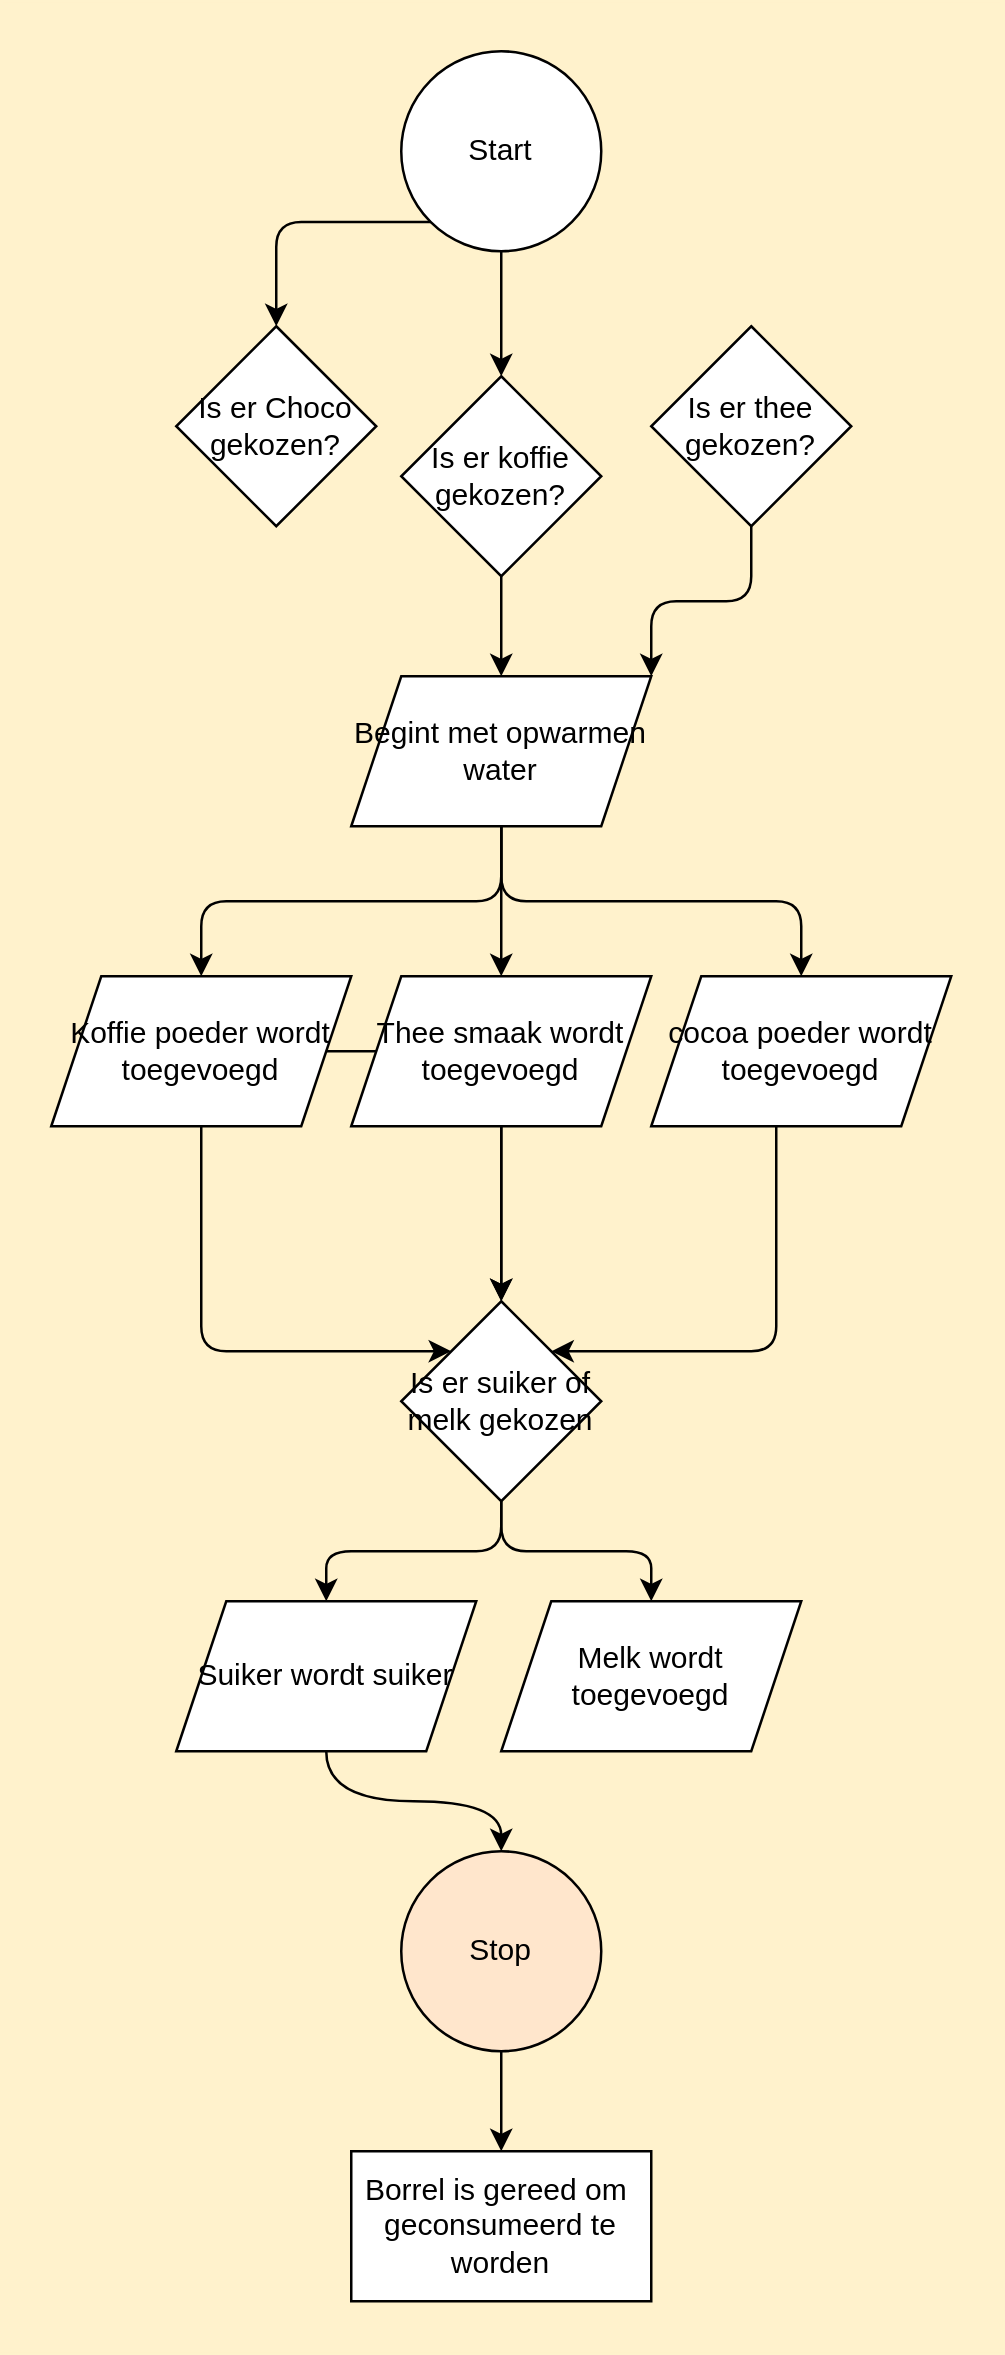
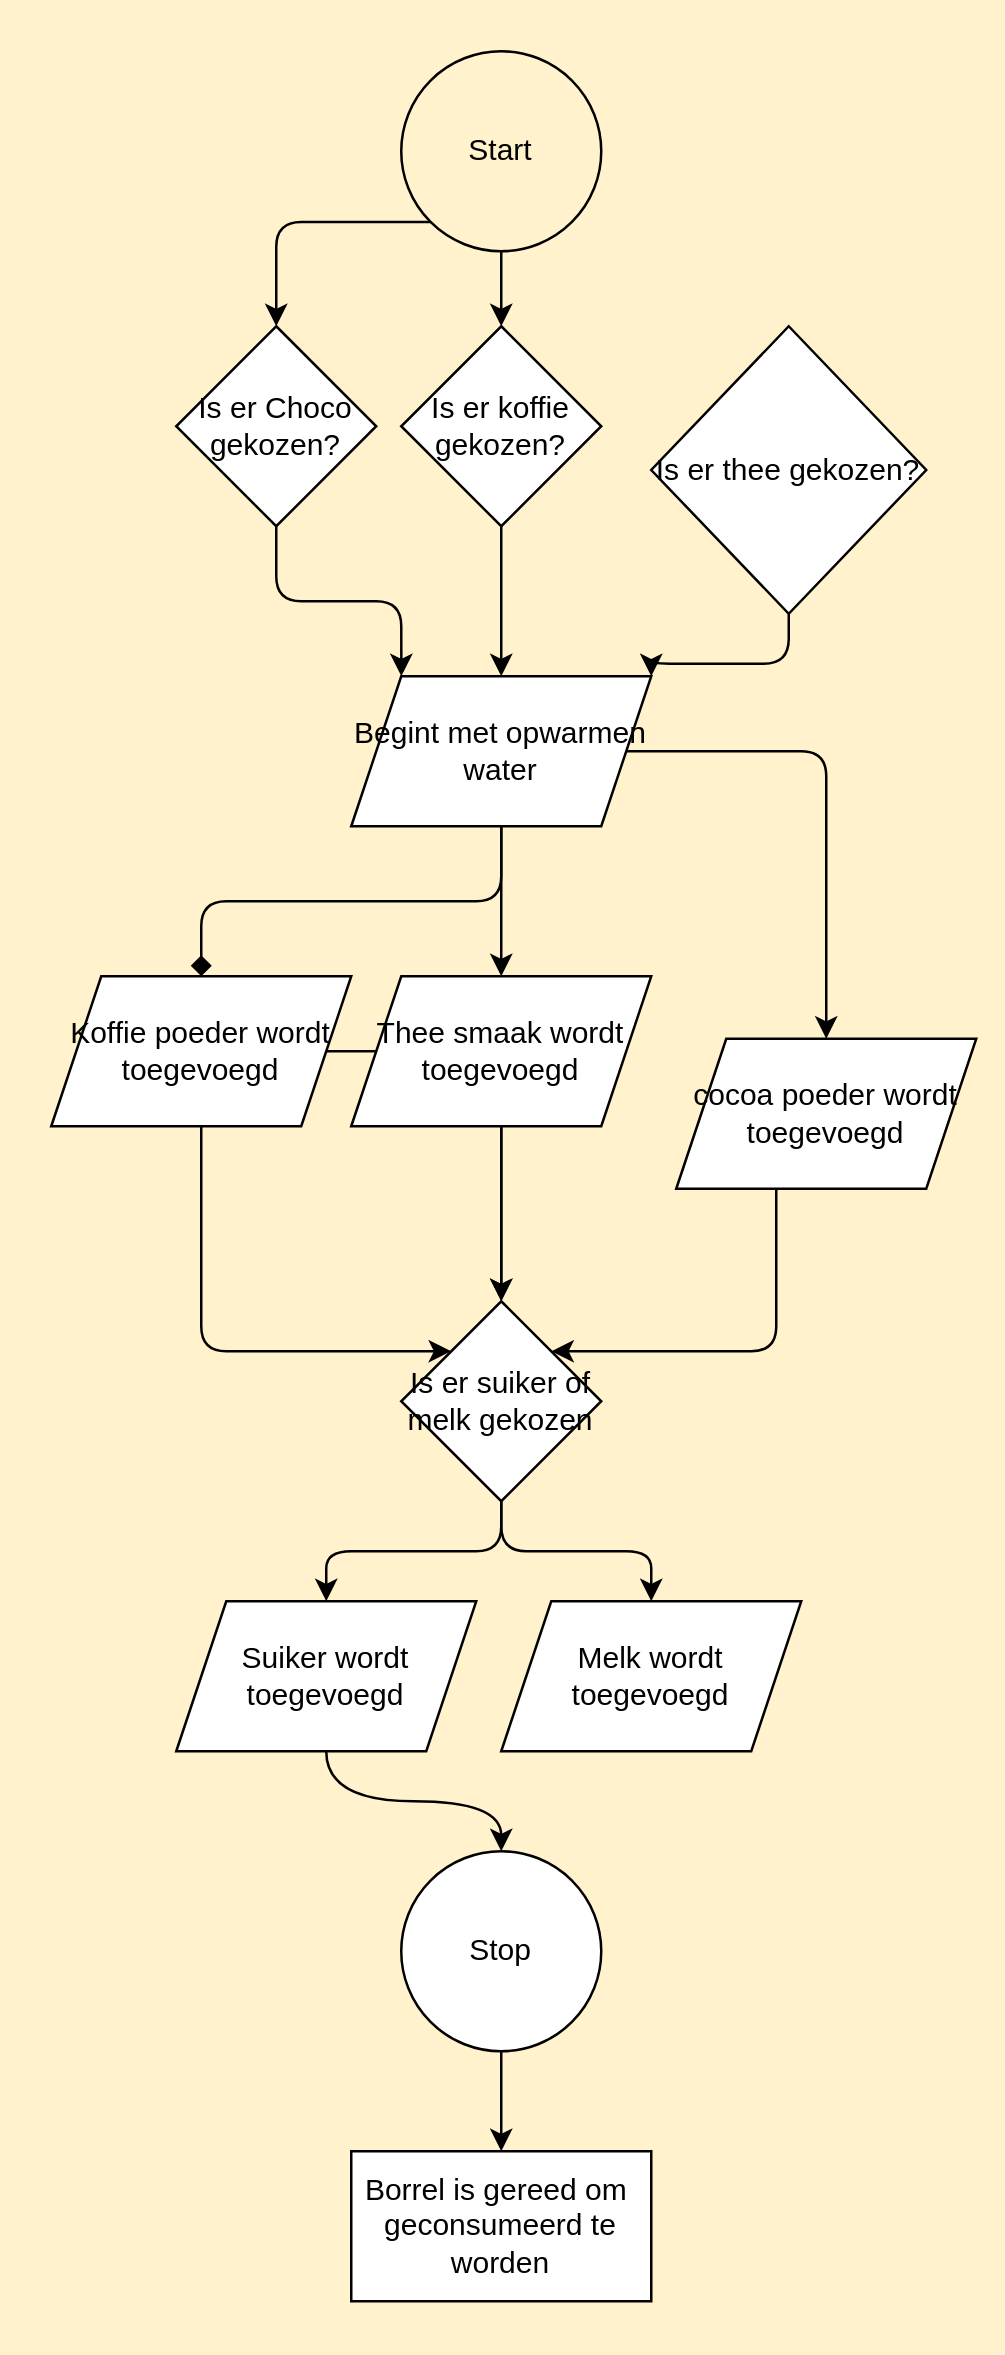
node "Start": fillcolor #ffffff -> #fff2cc
node "Is er thee gekozen?": size 200x200 -> 275x288
node "Is er koffie gekozen?": moved (501, 476) -> (501, 426)
edge "Is er Choco gekozen?" -> "Begint met opwarmen water": added
edge "Begint met opwarmen water" -> "Koffie poeder wordt toegevoegd": arrowhead classic -> diamond
node "cocoa poeder wordt toegevoegd": moved (801, 1051) -> (826, 1114)
node "Suiker wordt suiker": label "Suiker wordt suiker" -> "Suiker wordt toegevoegd"
node "Stop": fillcolor #ffe6cc -> #ffffff
